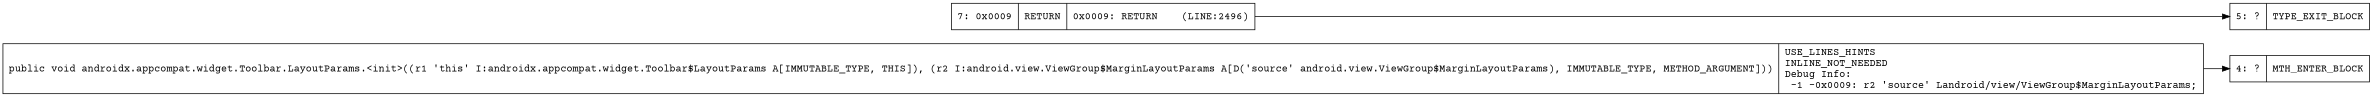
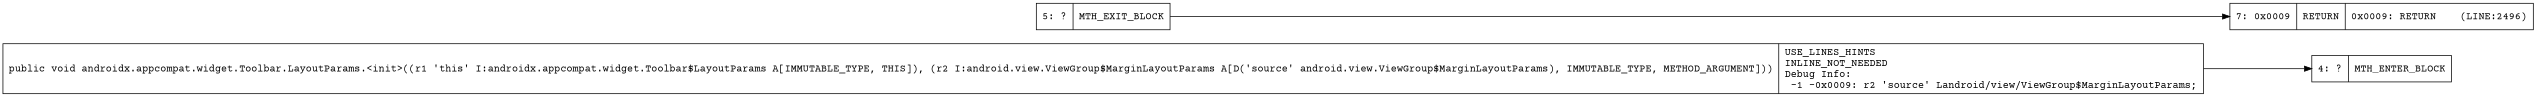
node "5: ?": text "TYPE_EXIT_BLOCK" -> "MTH_EXIT_BLOCK"
edge "7: 0x0009" -> "5: ?": reversed
